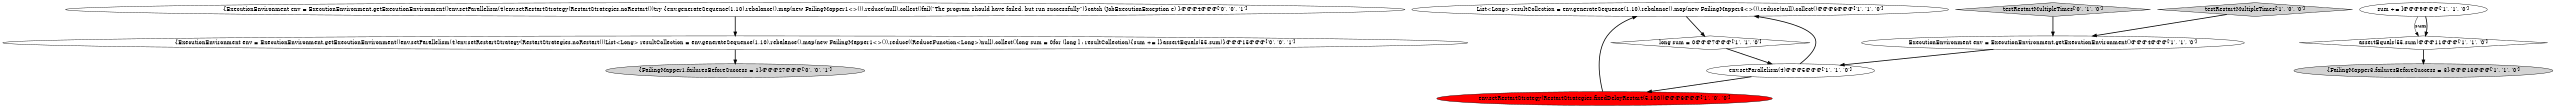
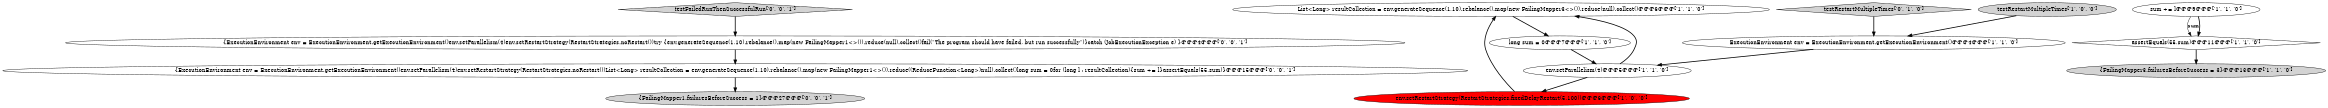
node "testFailedRunThenSuccessfulRun['0', '0', '1']": added
node "testRestartMultipleTimes['1', '0', '0']": shape diamond -> ellipse
node "long sum = 0@@@7@@@['1', '1', '0']": shape diamond -> ellipse
